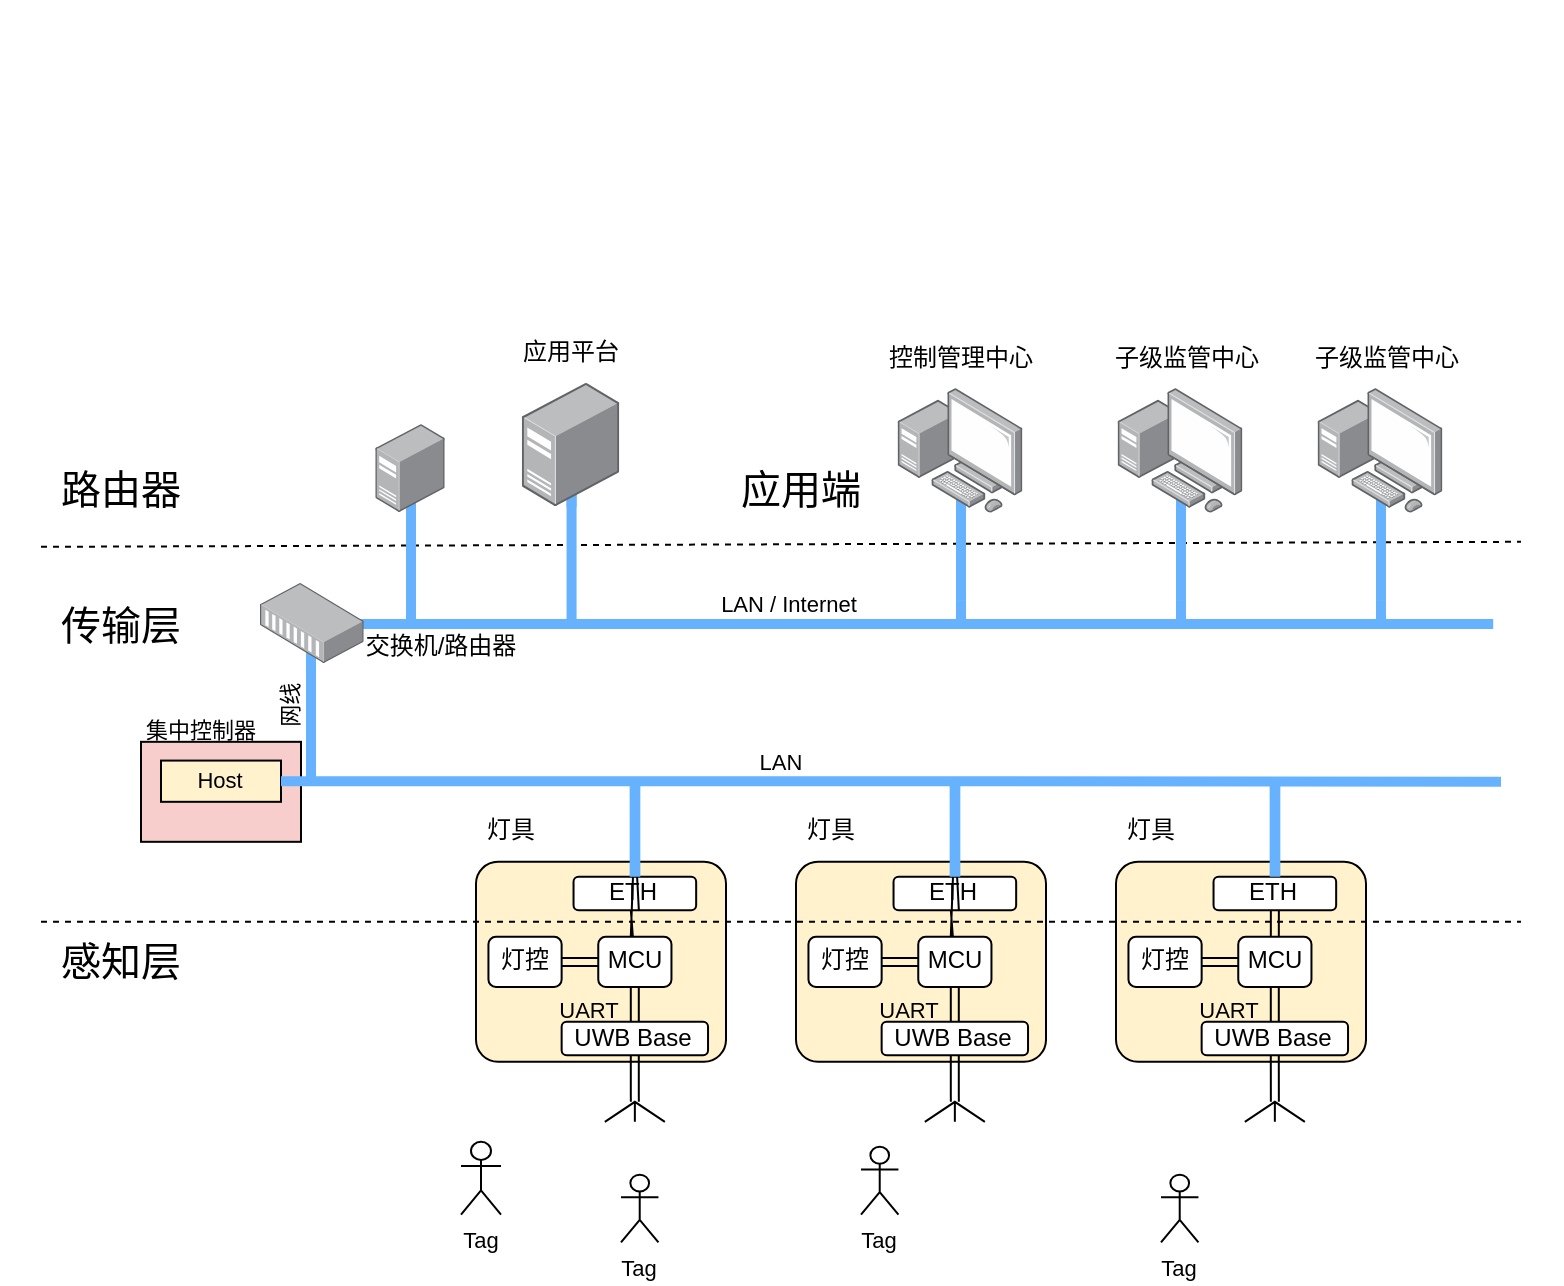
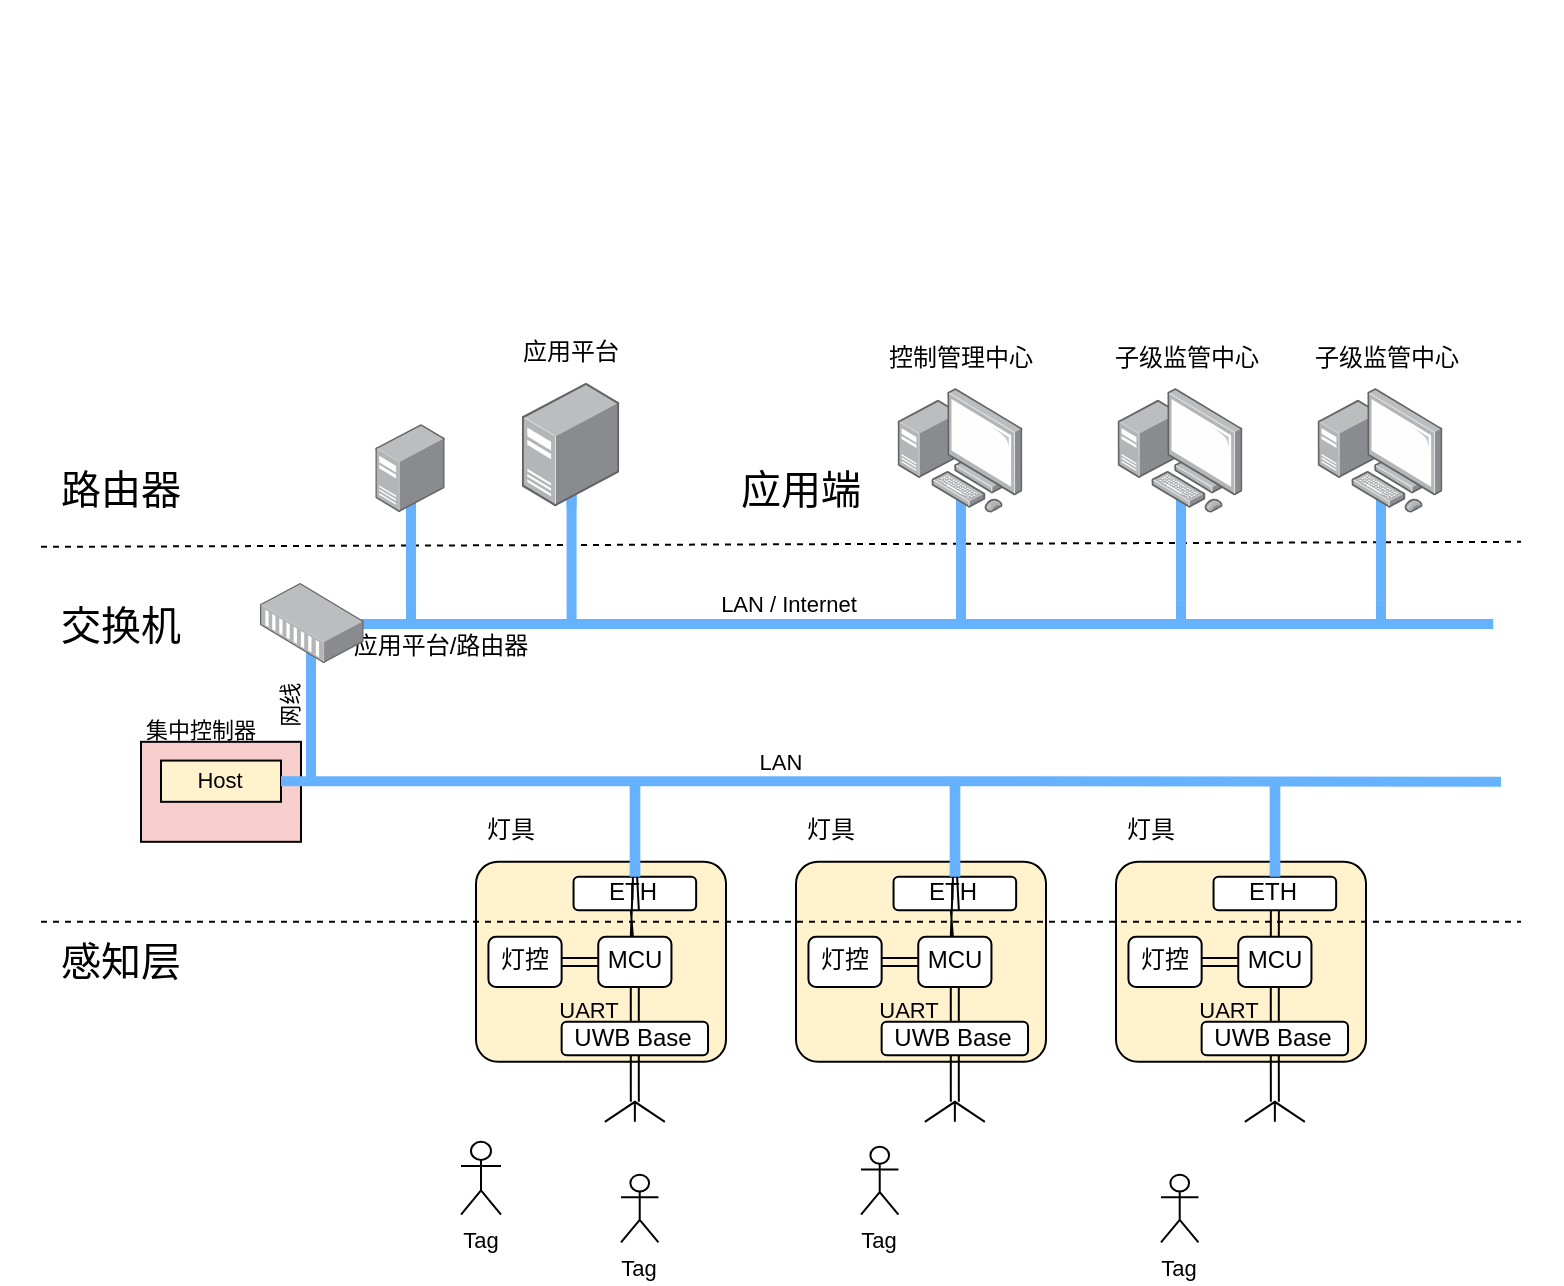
node "传输层": label "传输层" -> "交换机"
node "交换机/路由器": label "交换机/路由器" -> "应用平台/路由器"
